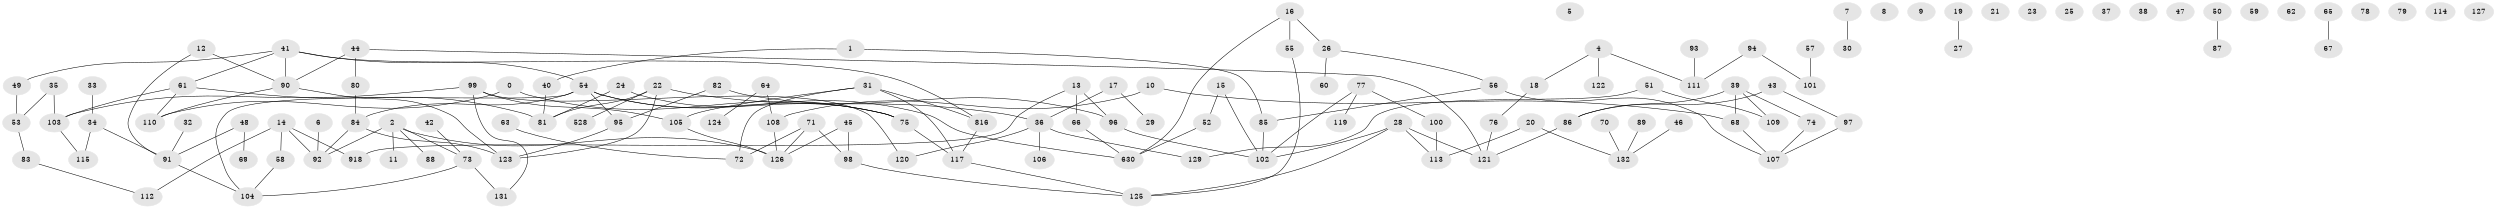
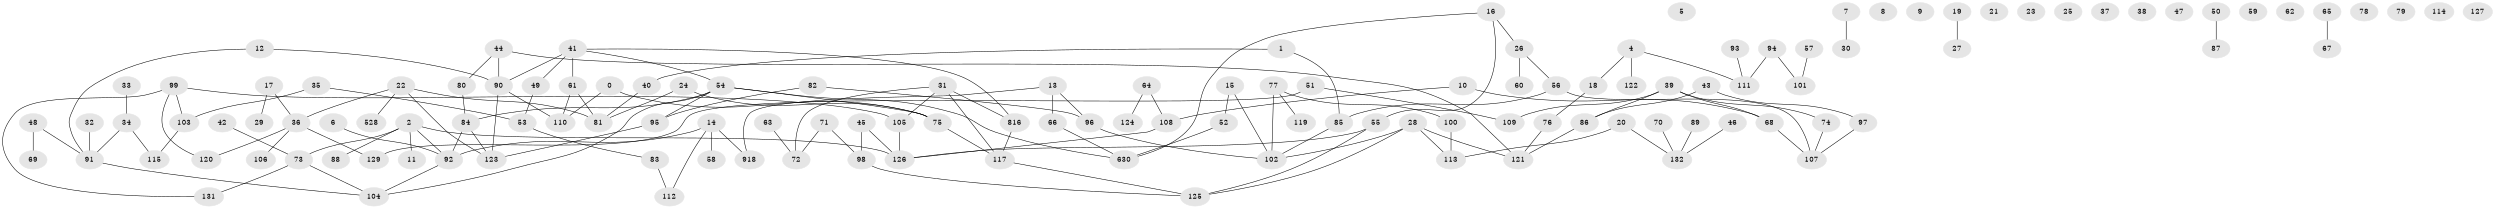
edge "61" -- "103": removed
edge "71" -- "126": now "55" -- "126"
edge "58" -- "104": now "92" -- "104"
